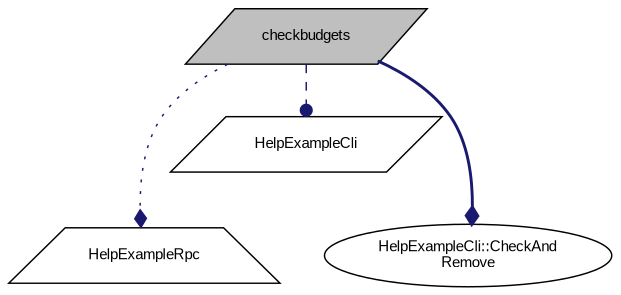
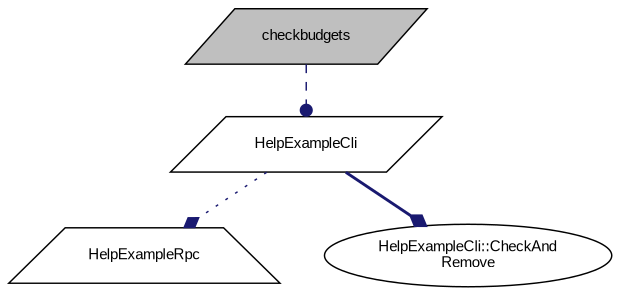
edge "checkbudgets" -> "HelpExampleCli::CheckAnd Remove": now "HelpExampleCli" -> "HelpExampleCli::CheckAnd Remove"
edge "checkbudgets" -> "HelpExampleRpc": now "HelpExampleCli" -> "HelpExampleRpc"
